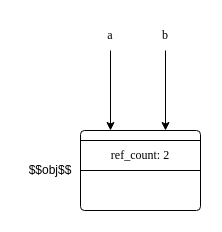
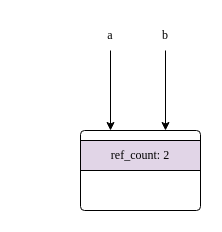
node "ref_count: 2": fillcolor #ffffff -> #e1d5e7
node "$$obj$$": removed
